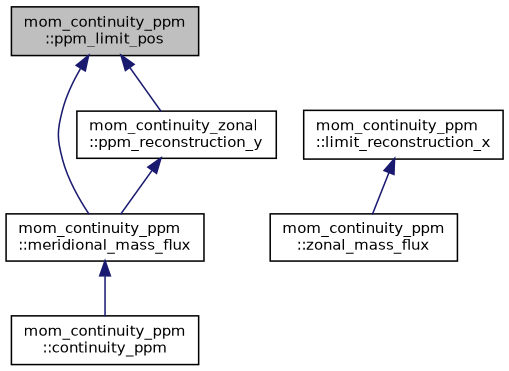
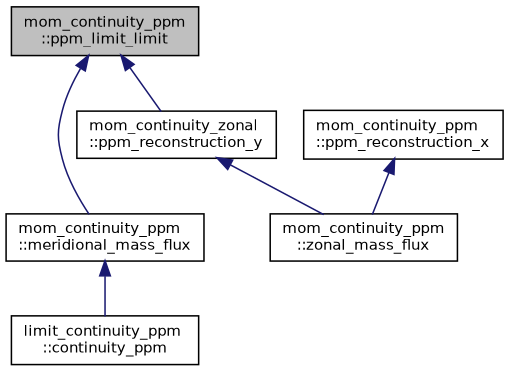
node "mom_continuity_ppm ::ppm_limit_pos": label "mom_continuity_ppm ::ppm_limit_pos" -> "mom_continuity_ppm ::ppm_limit_limit"
node "mom_continuity_ppm ::limit_reconstruction_x": label "mom_continuity_ppm ::limit_reconstruction_x" -> "mom_continuity_ppm ::ppm_reconstruction_x"
edge "mom_continuity_ppm ::meridional_mass_flux" -> "mom_continuity_zonal ::ppm_reconstruction_y": now "mom_continuity_ppm ::zonal_mass_flux" -> "mom_continuity_zonal ::ppm_reconstruction_y"
node "mom_continuity_ppm ::continuity_ppm": label "mom_continuity_ppm ::continuity_ppm" -> "limit_continuity_ppm ::continuity_ppm"
